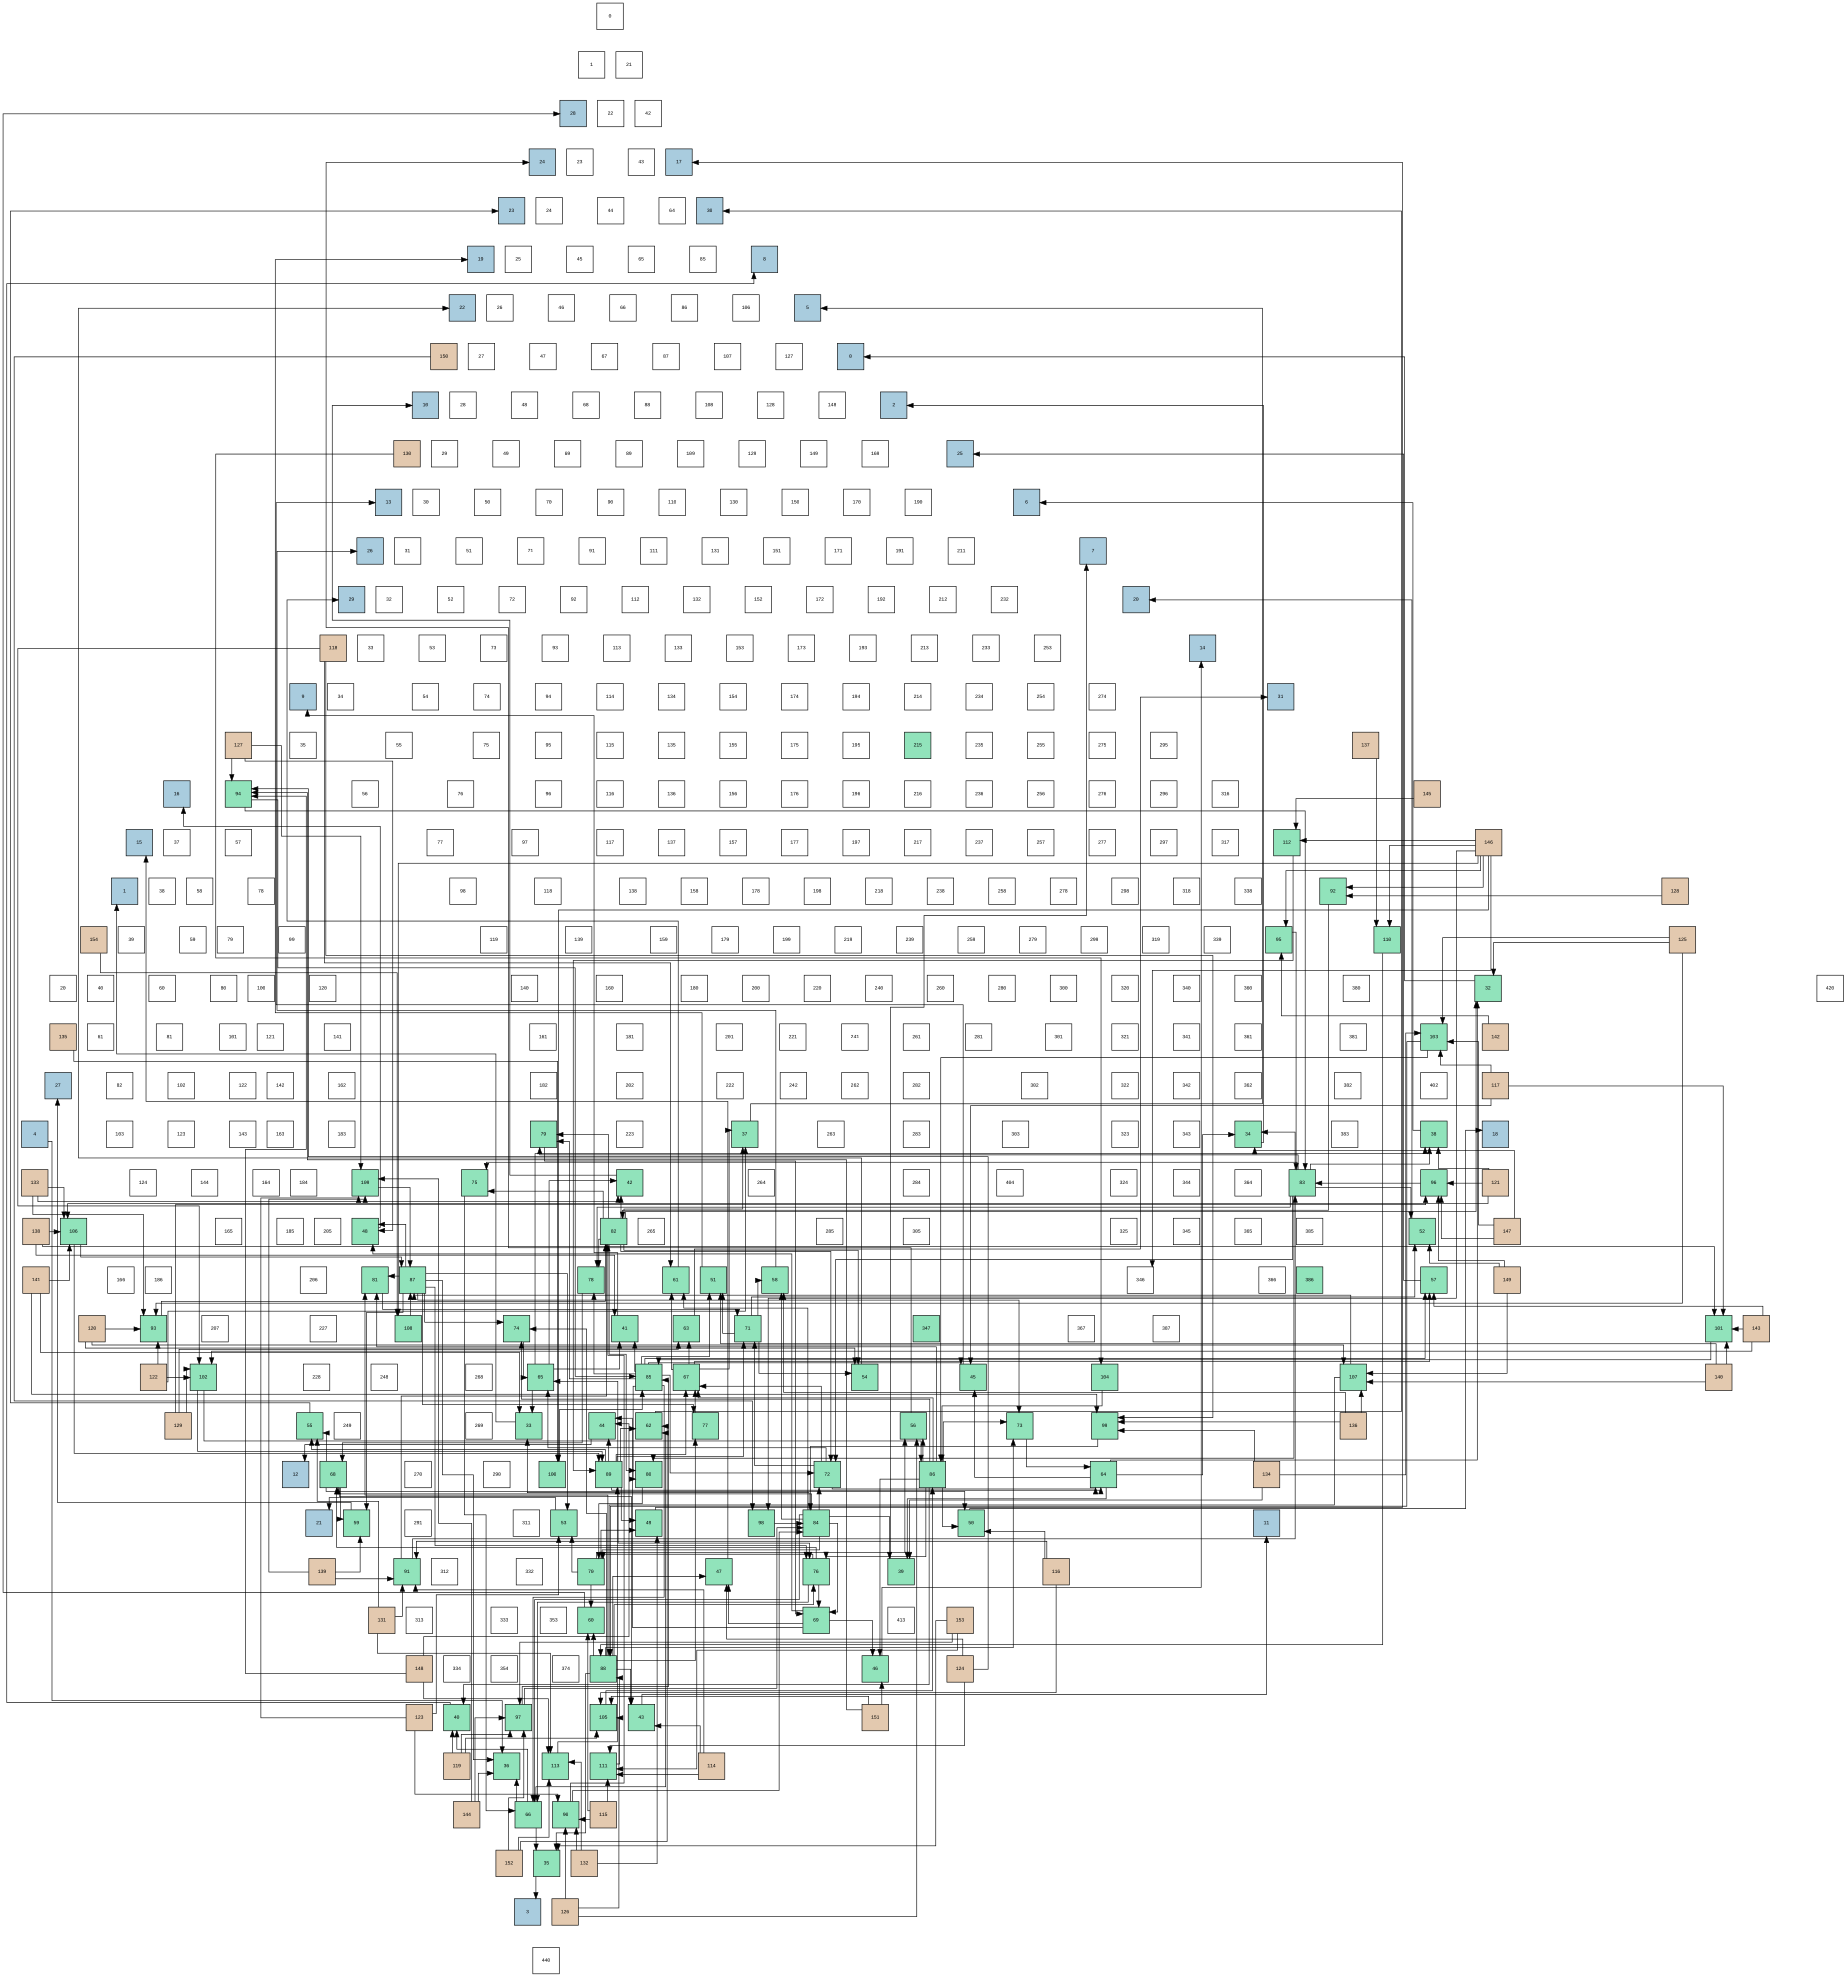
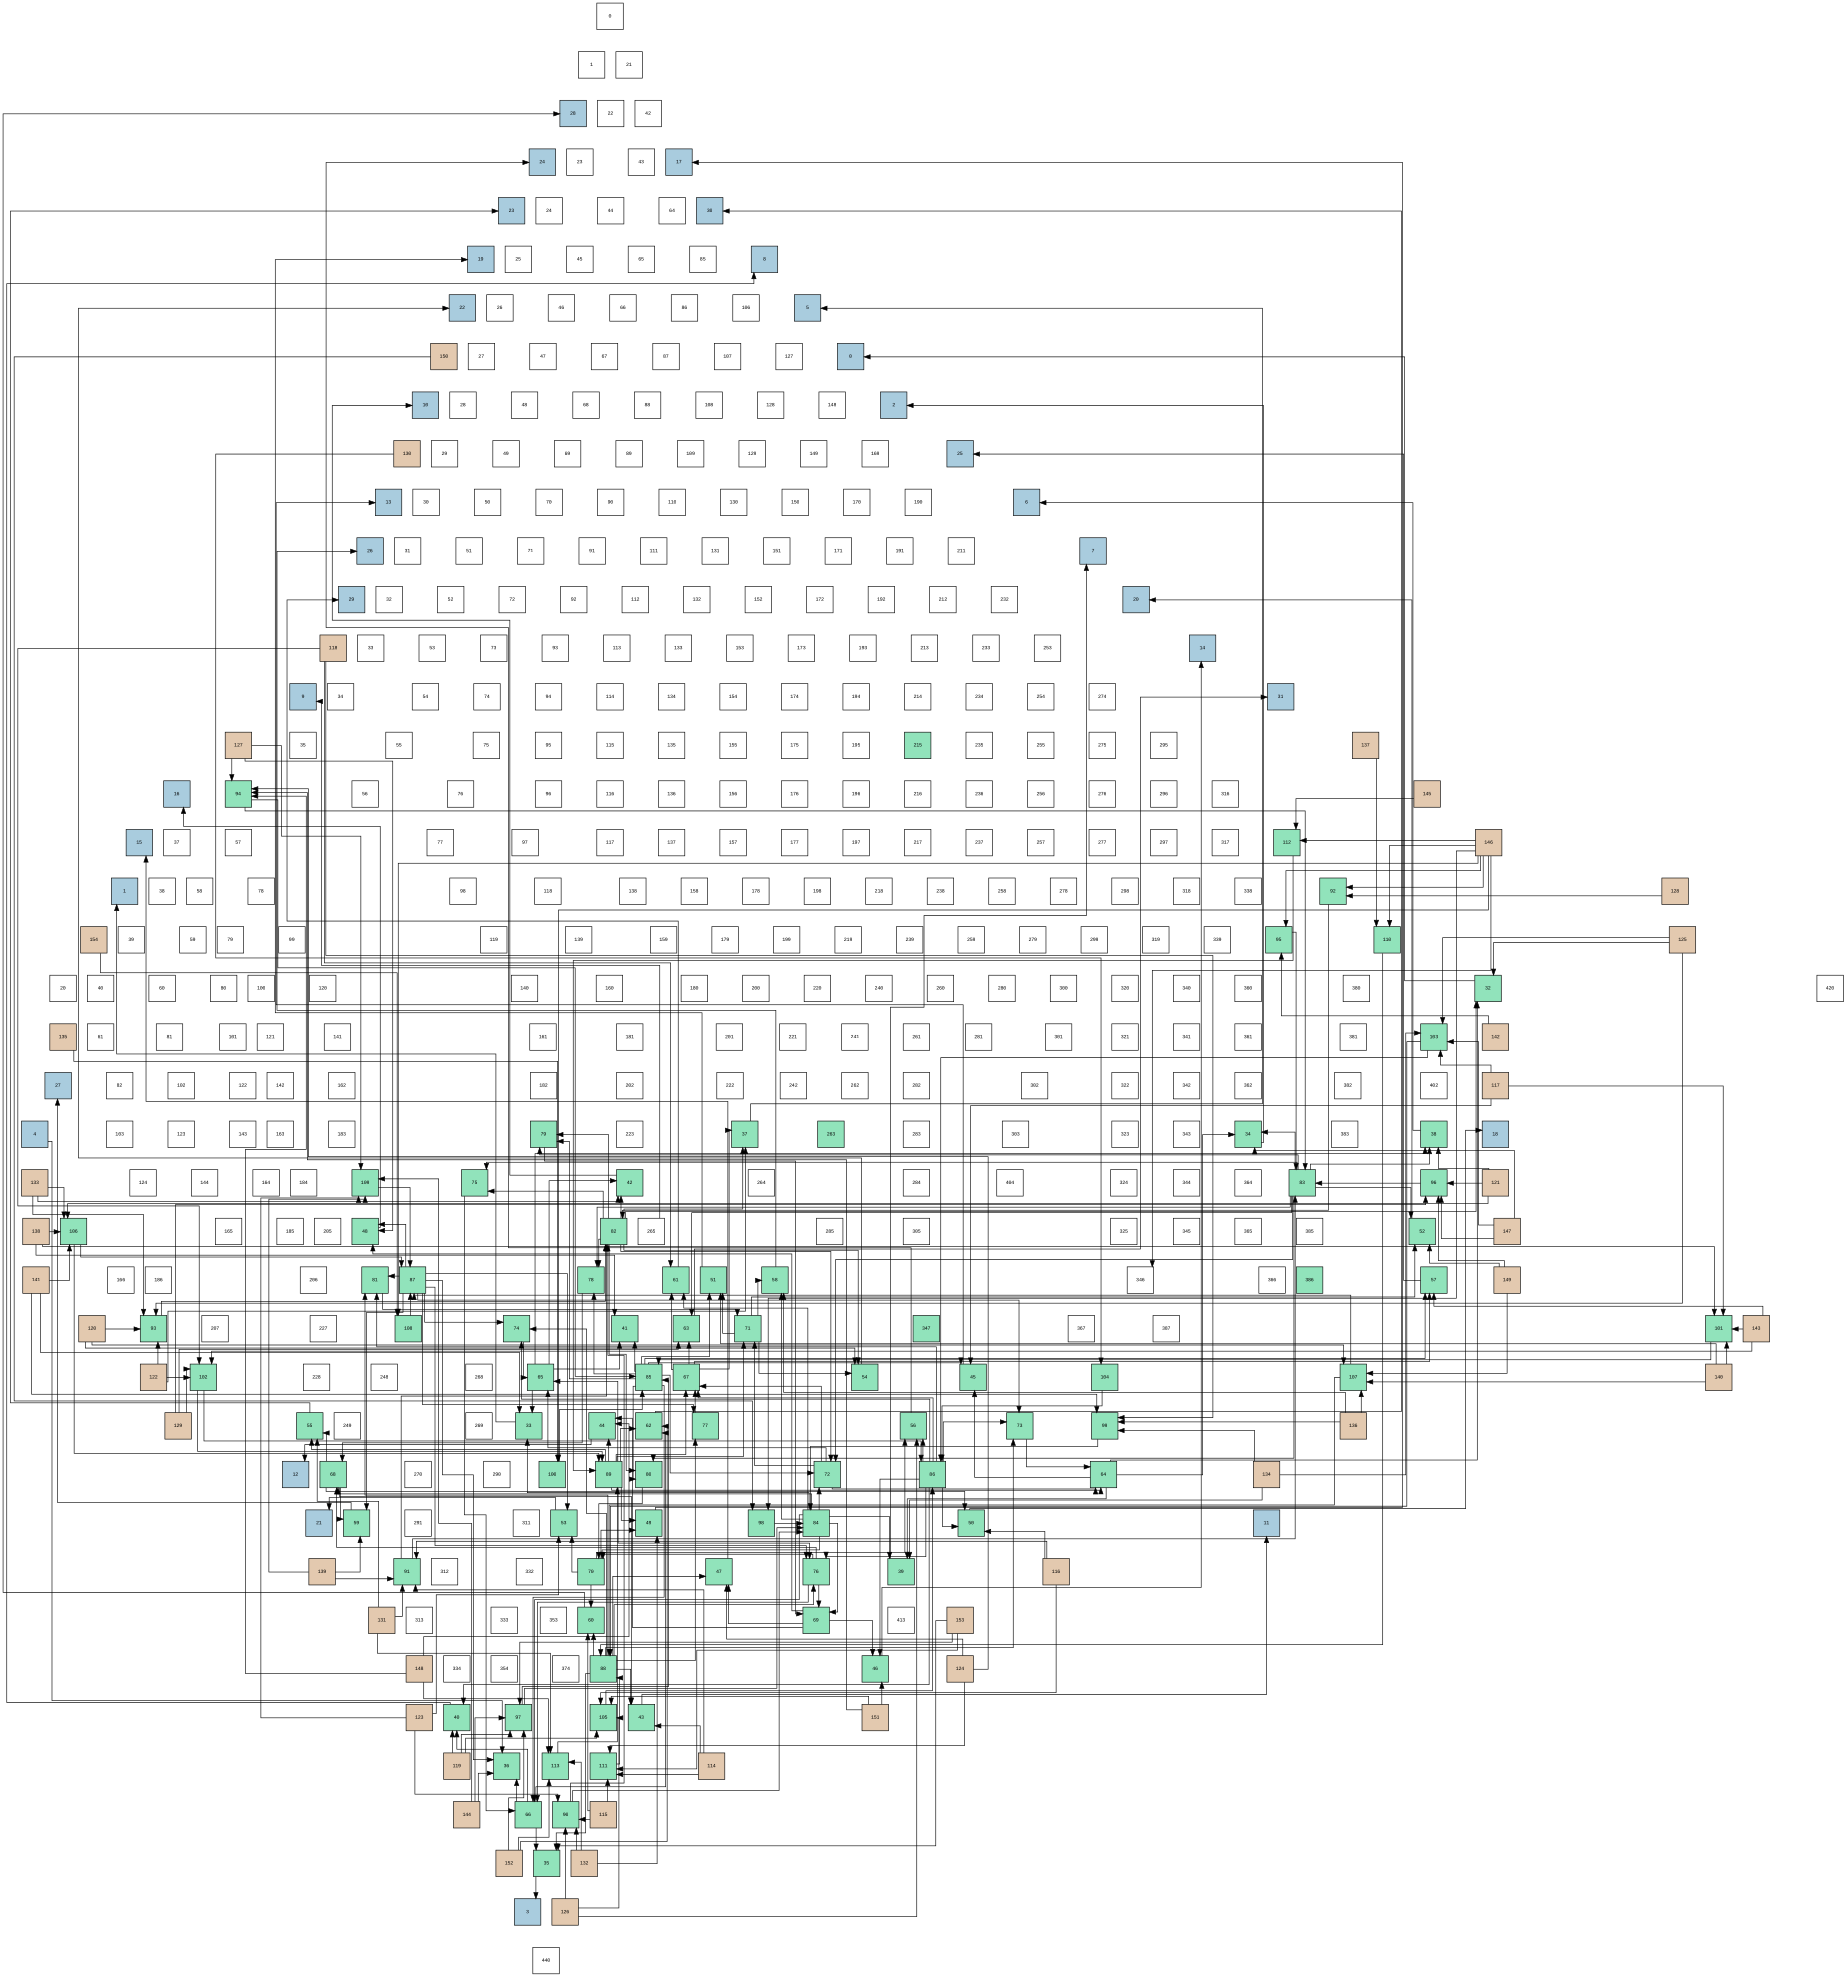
edge "41" -> "9": now "265" -> "9"
node "263": fillcolor #ffffff -> #91e3bb
edge "83" -> "63": added
